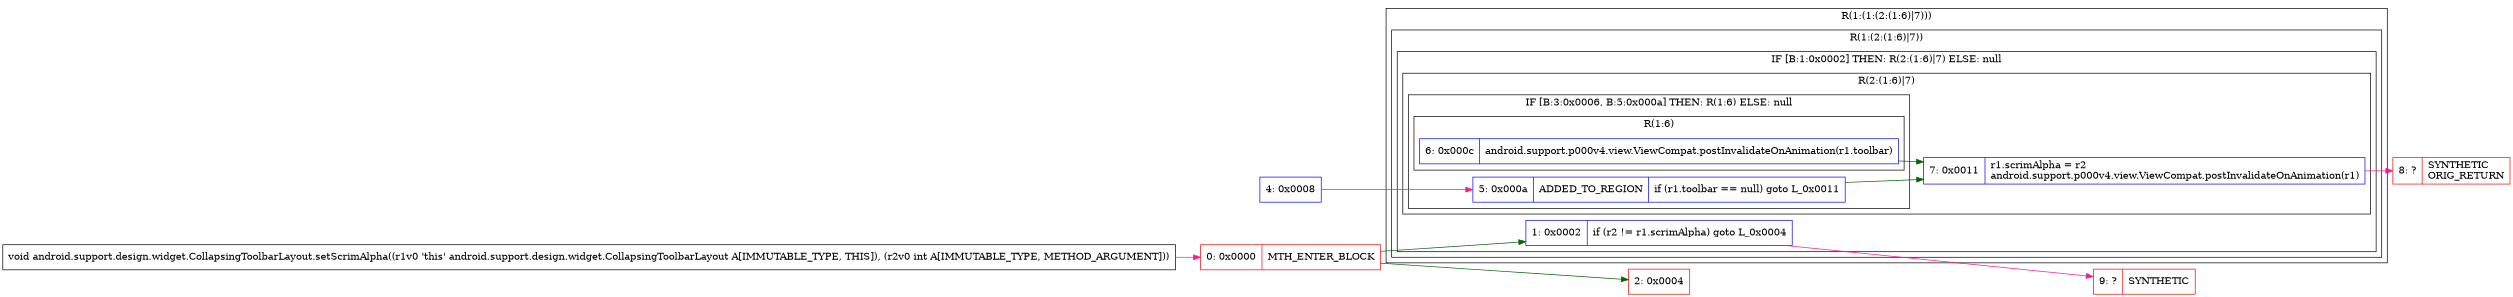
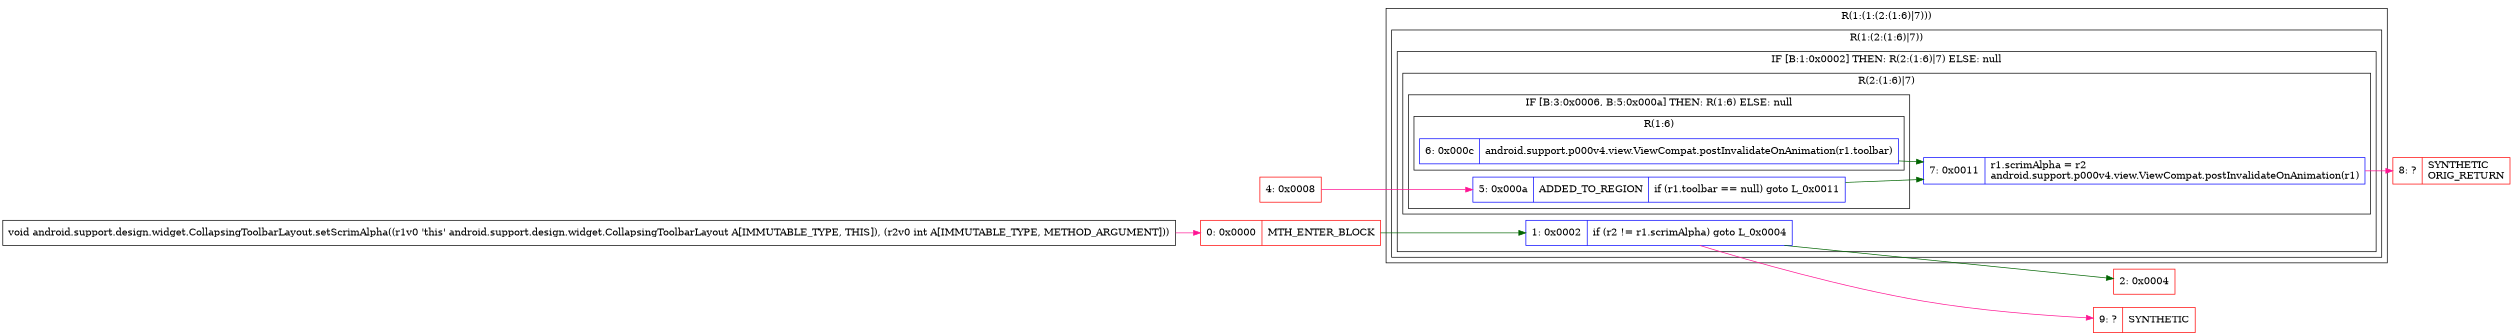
node "4: 0x0008": color blue -> red
edge "0: 0x0000" -> "2: 0x0004": now "1: 0x0002" -> "2: 0x0004"
